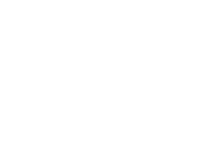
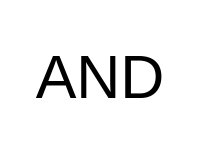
node "AND": added
